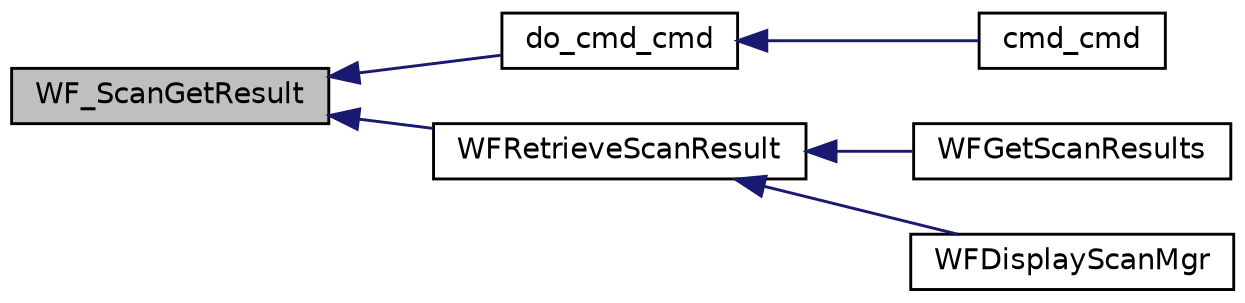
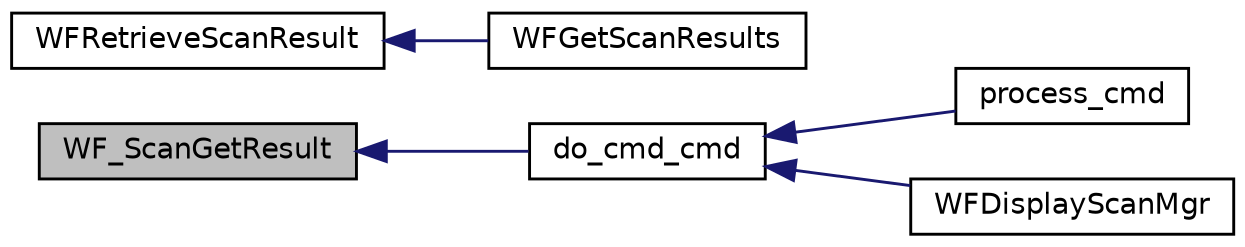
node "cmd_cmd": label "cmd_cmd" -> "process_cmd"
edge "WFRetrieveScanResult" -> "WF_ScanGetResult": removed
edge "WFDisplayScanMgr" -> "WFRetrieveScanResult": now "WFDisplayScanMgr" -> "do_cmd_cmd"
